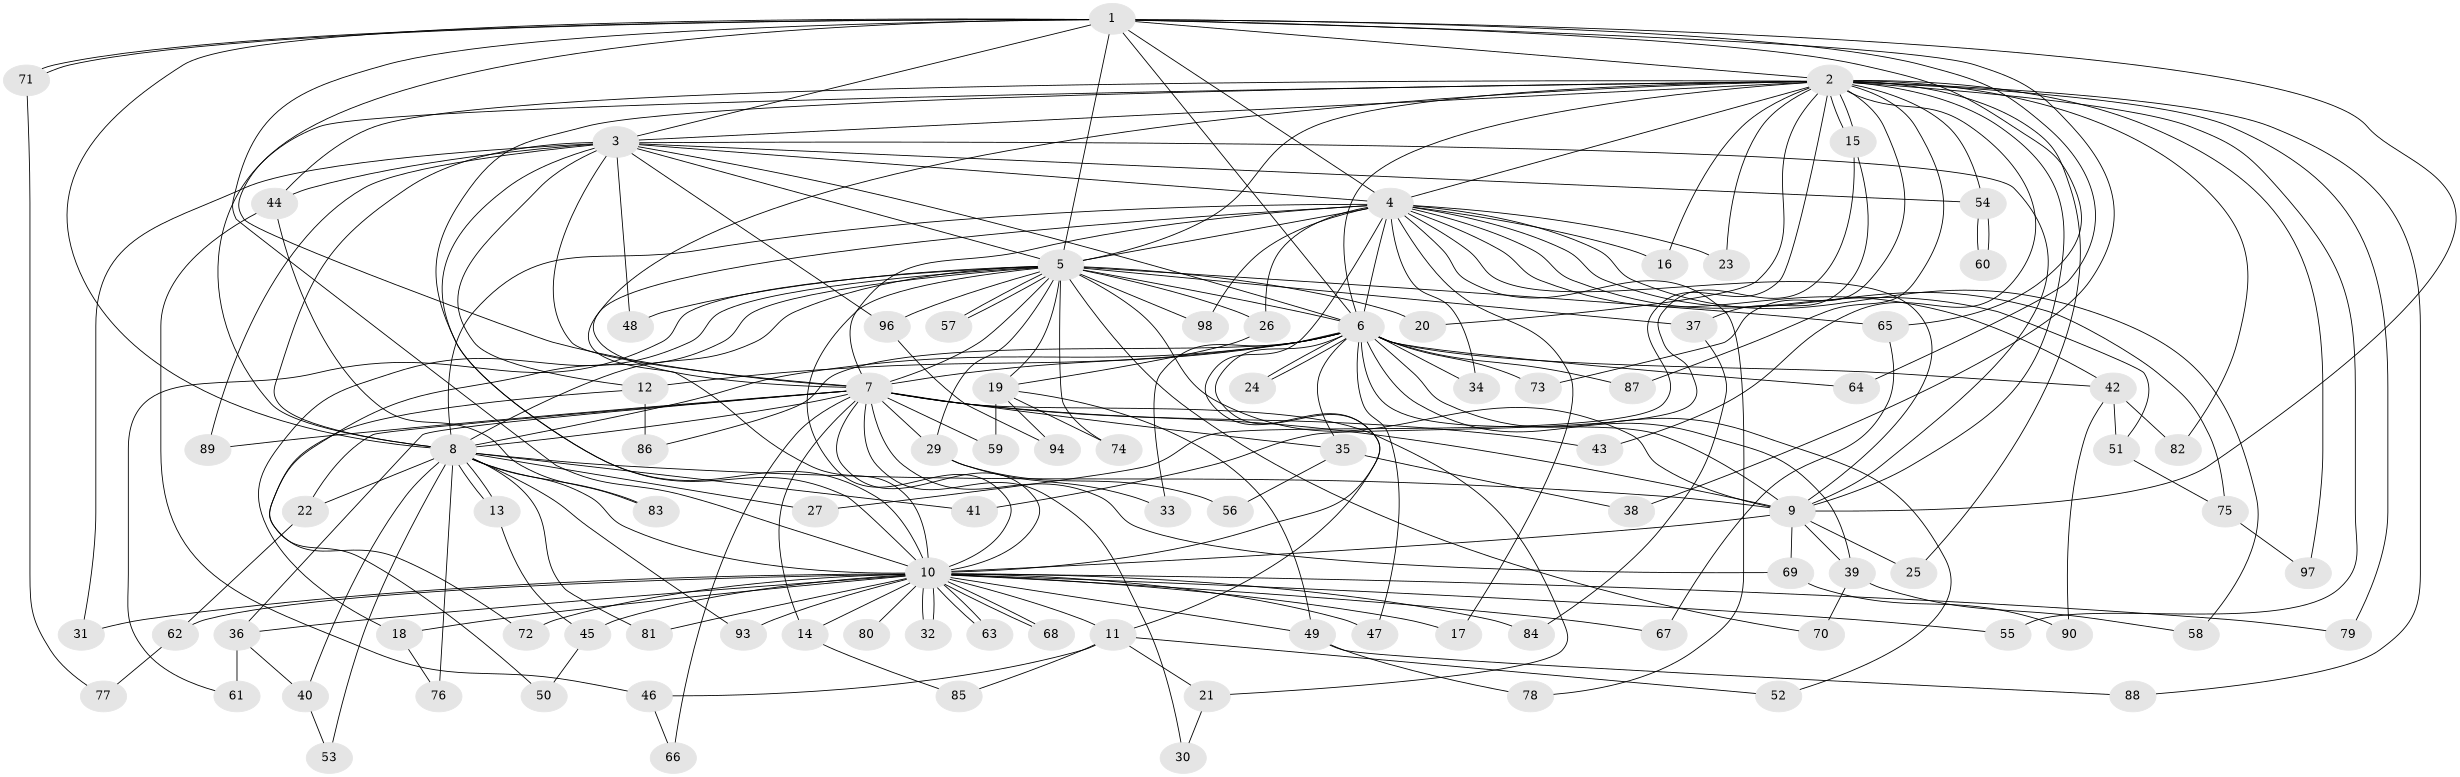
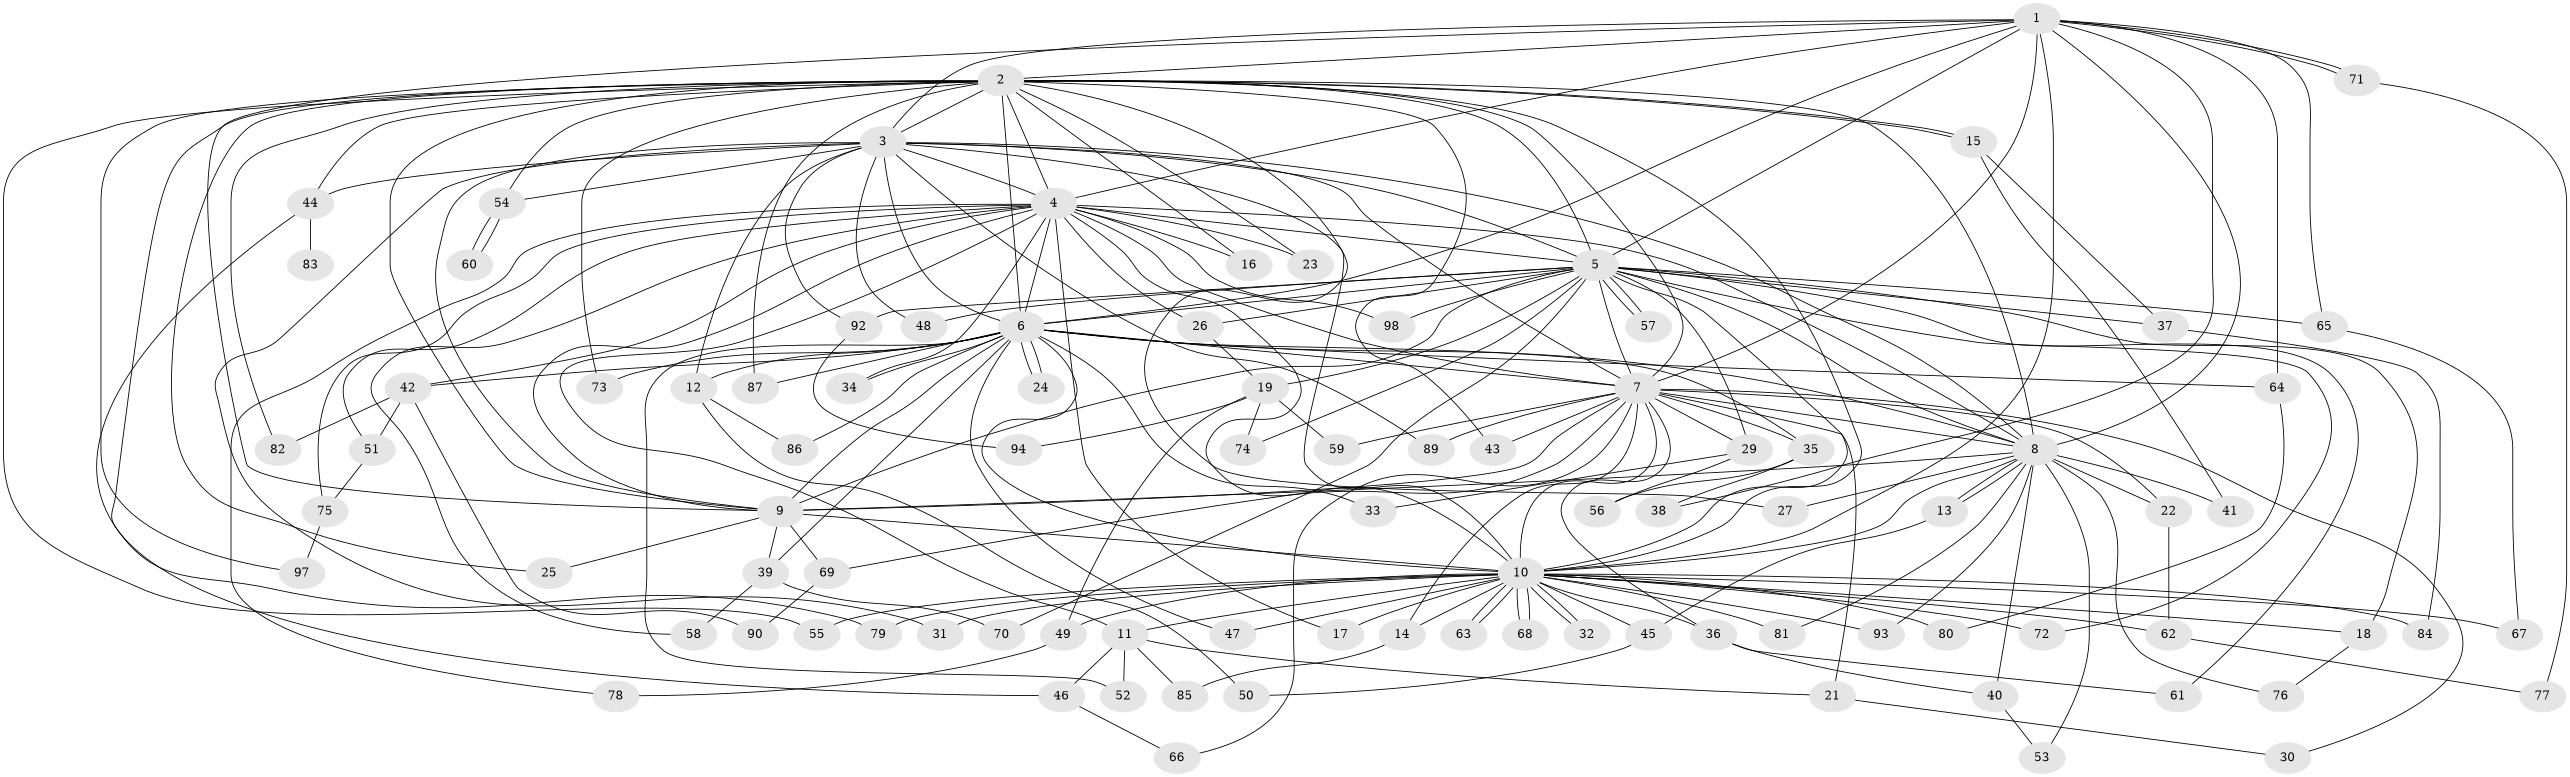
node "96": label "96" -> "92"
node "20": removed
edge "8" -- "83": removed
edge "64" -- "80": added
node "88": removed
